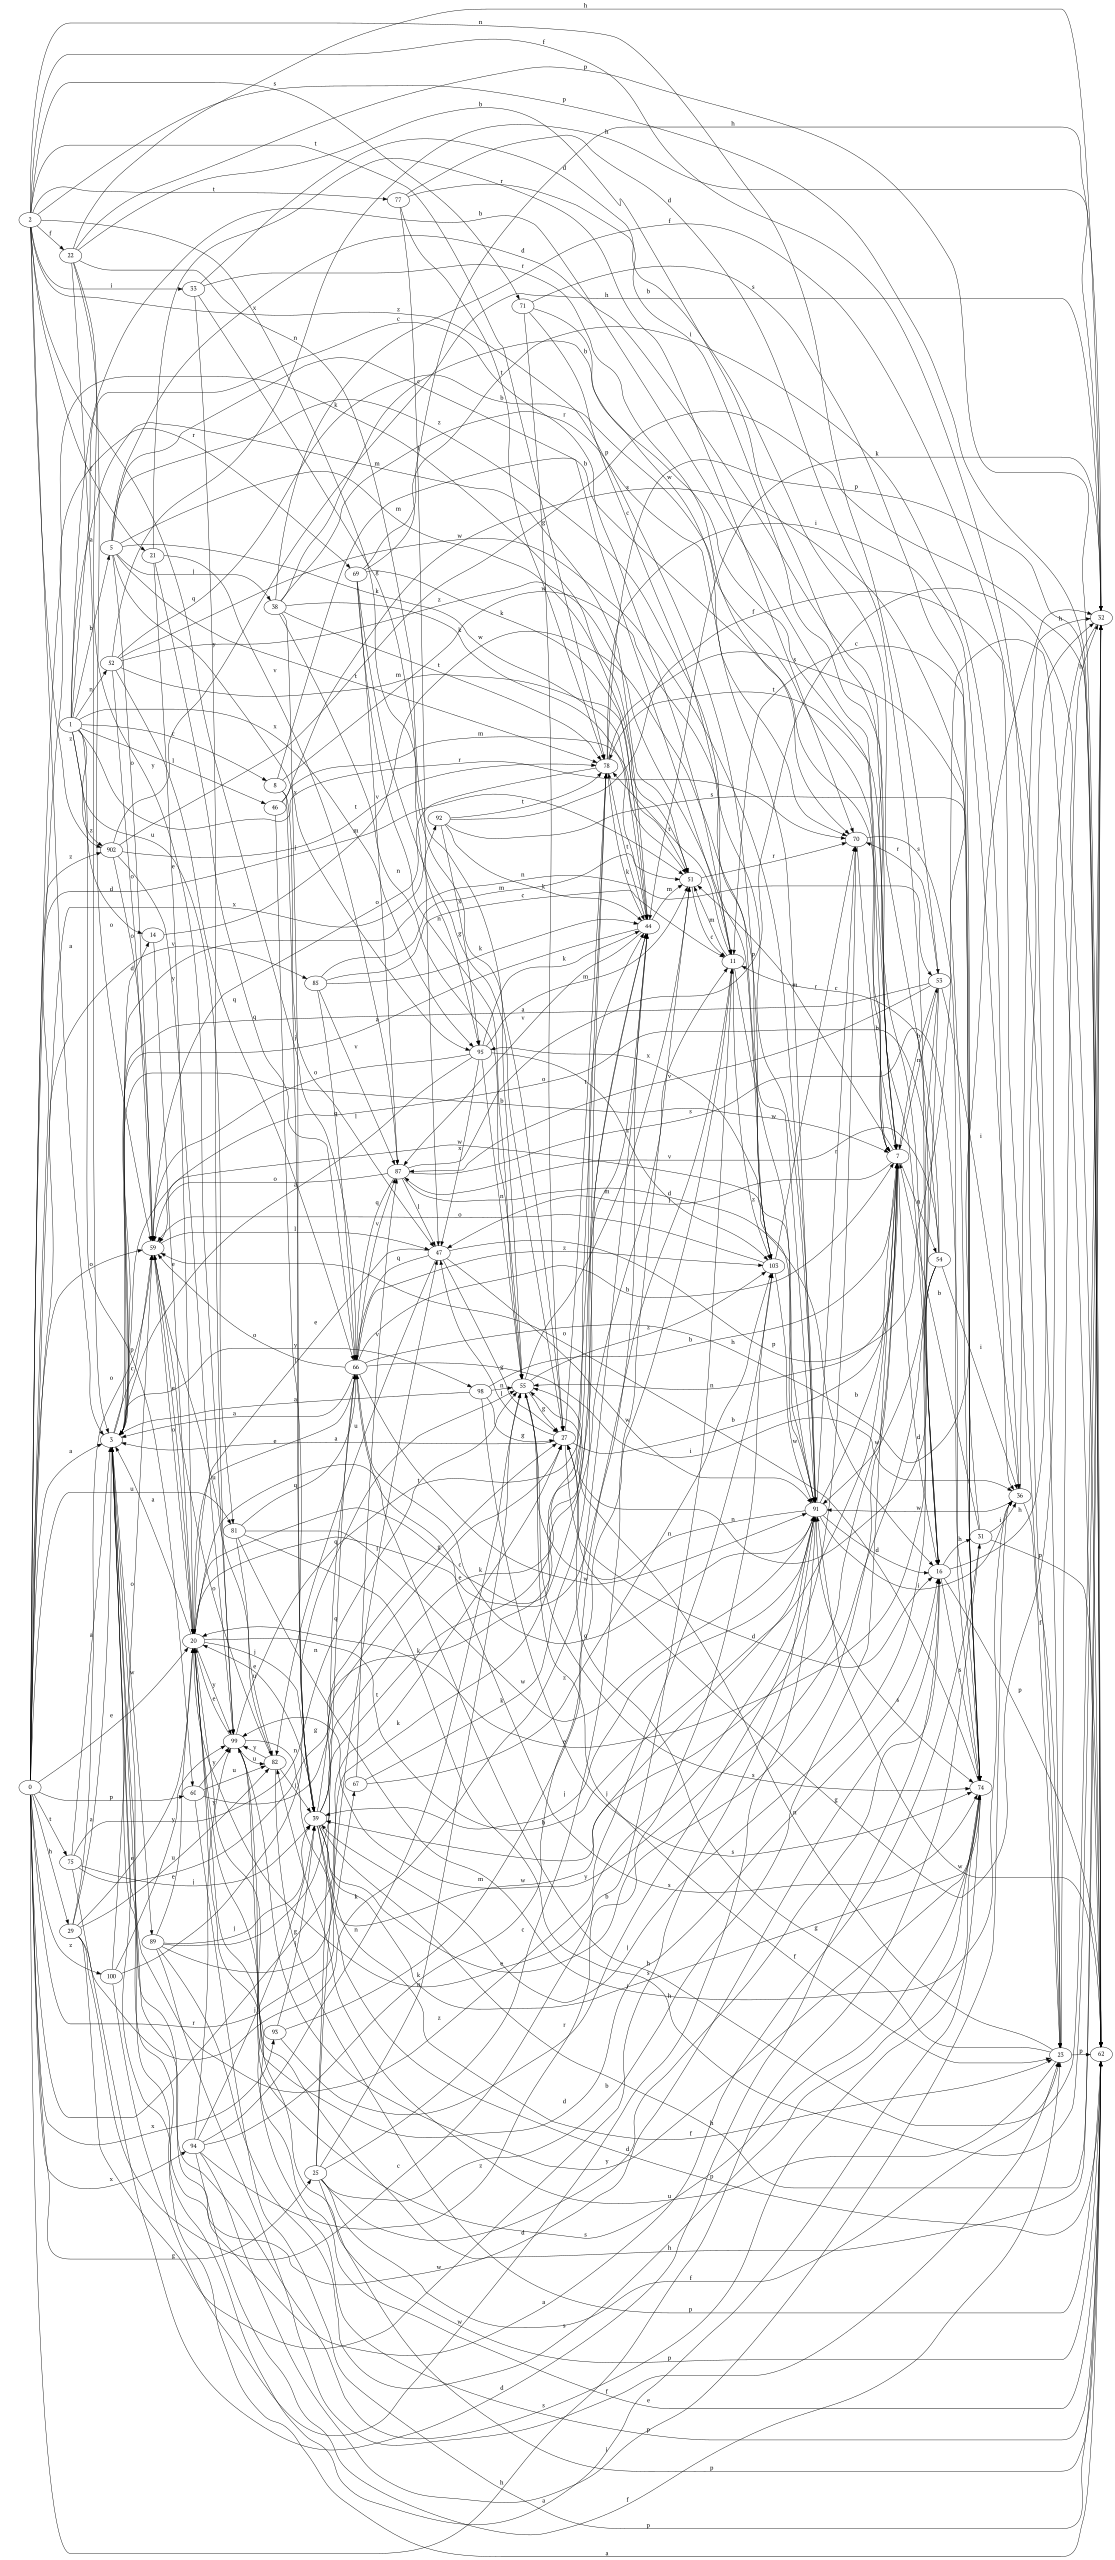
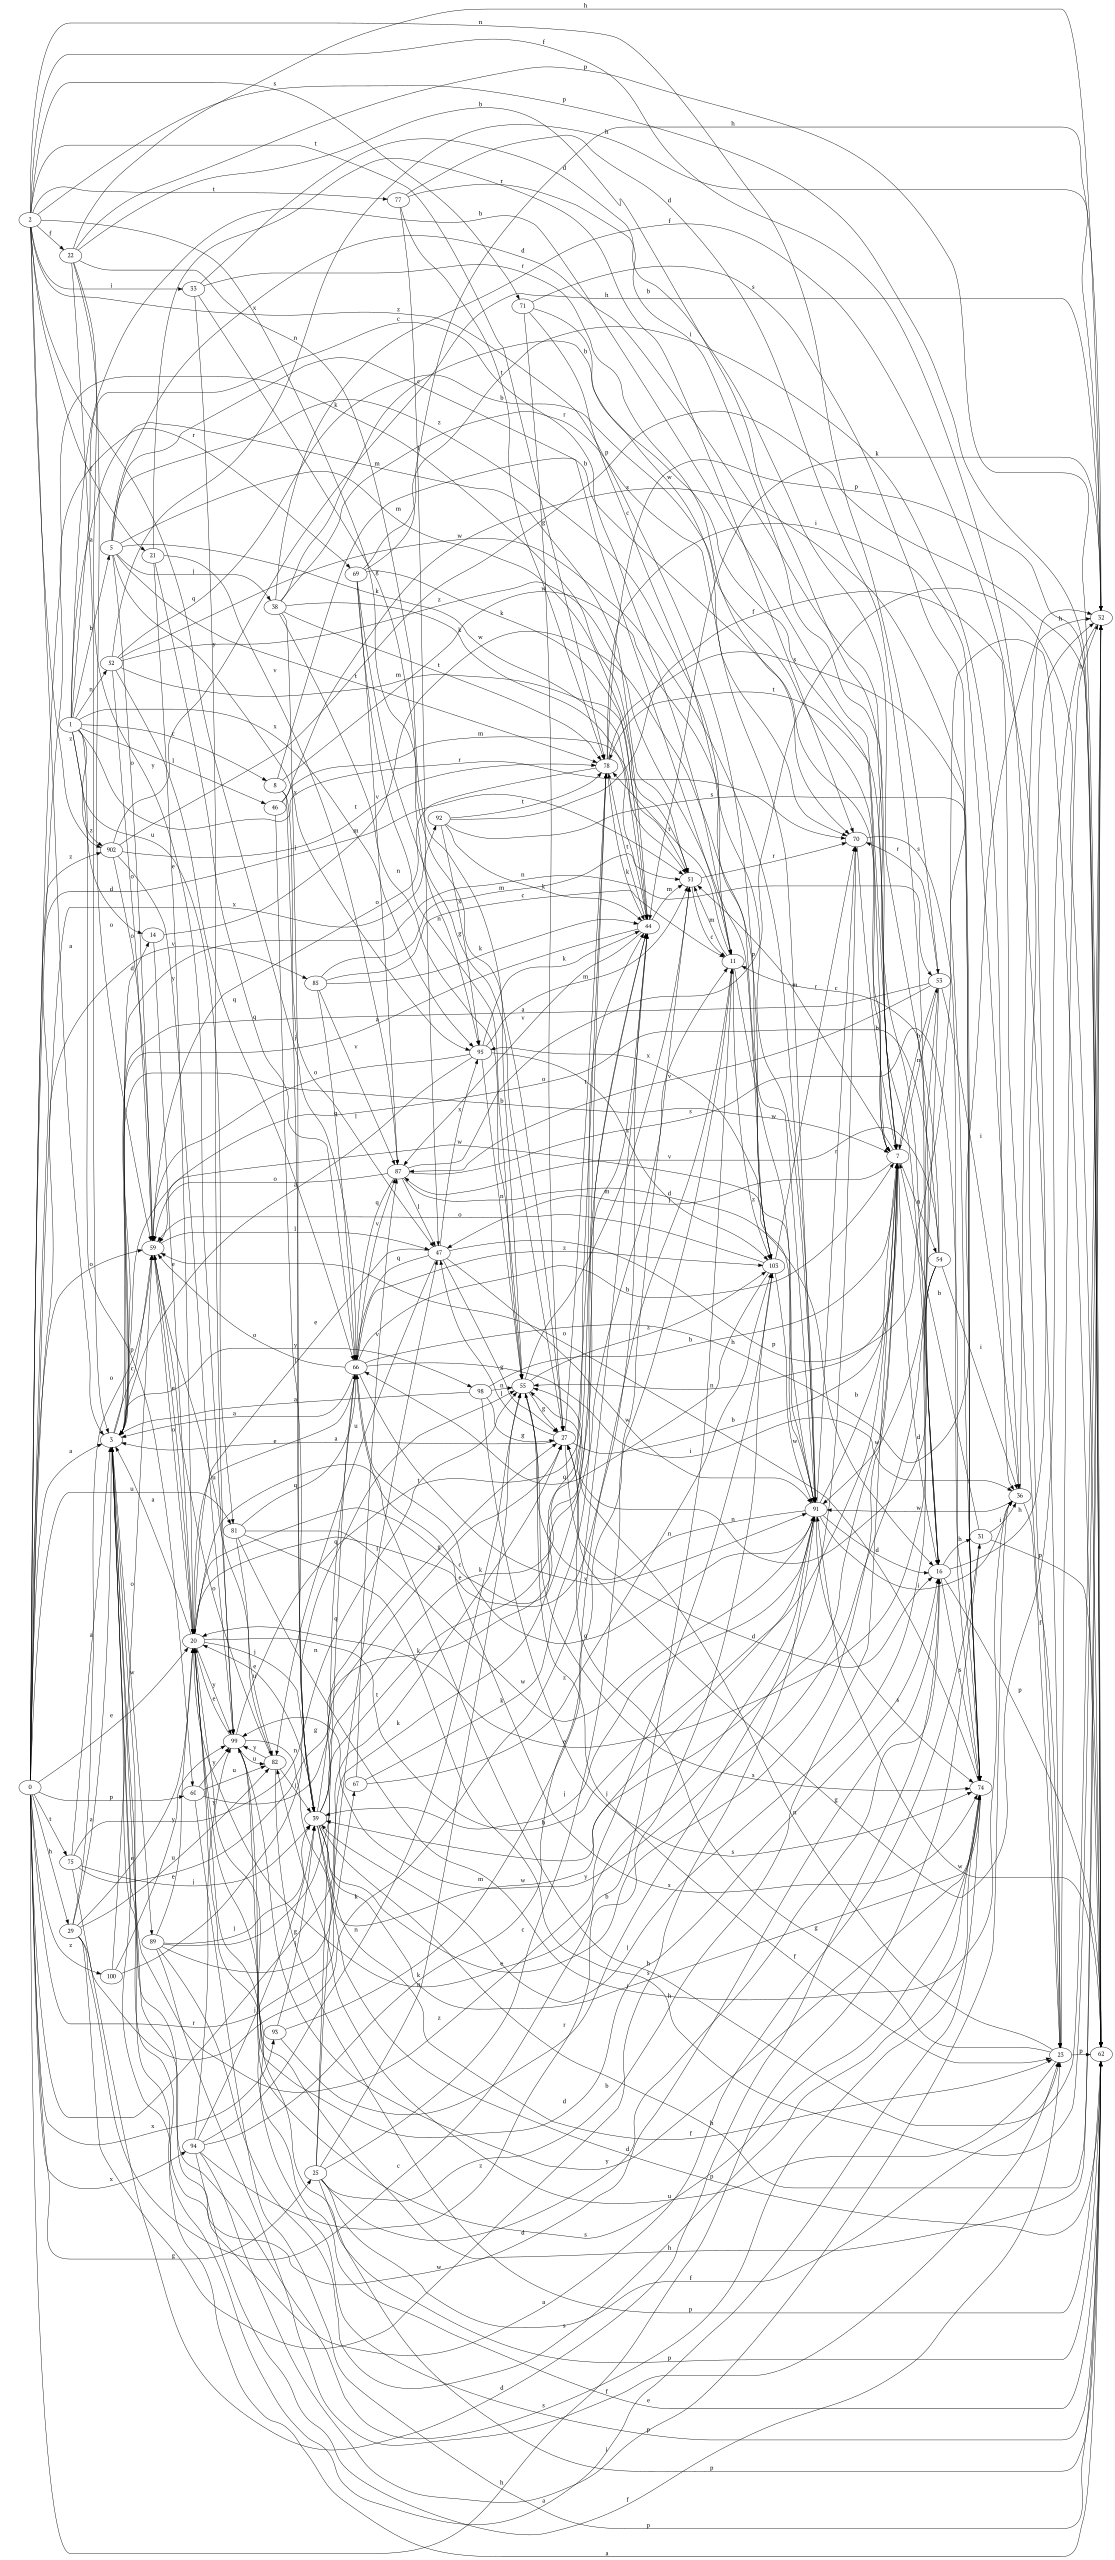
edge "31" -> "11": removed, label "c"
edge "95" -> "47": reversed
edge "103" -> "66": added, label "q"
edge "66" -> "91": label "w" -> "x"
edge "100" -> "91": removed, label "w"
